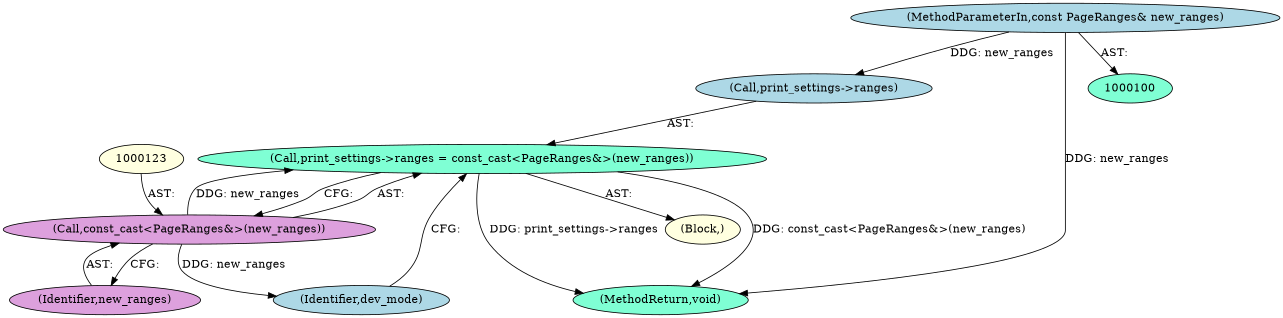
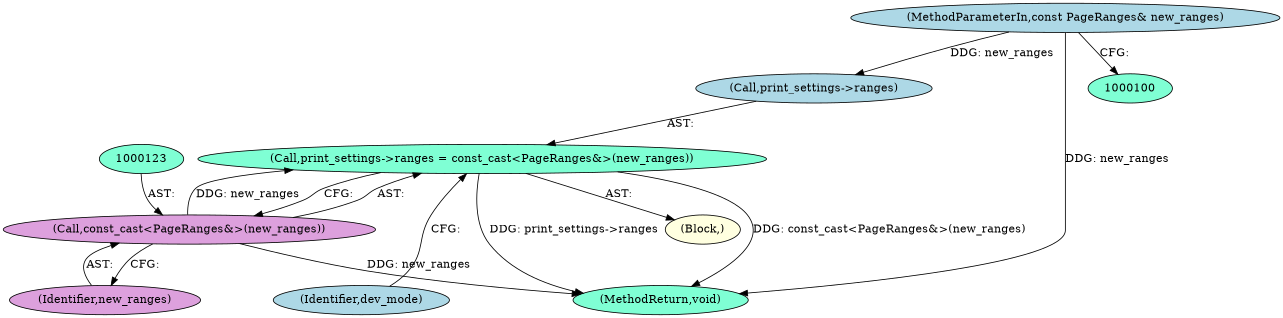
edge "(MethodParameterIn,const PageRanges& new_ranges)" -> "1000100": label "AST: " -> "CFG: "
node "1000123": fillcolor lightyellow -> aquamarine
edge "(Call,const_cast<PageRanges&>(new_ranges))" -> "(Identifier,dev_mode)": now "(Call,const_cast<PageRanges&>(new_ranges))" -> "(MethodReturn,void)"
